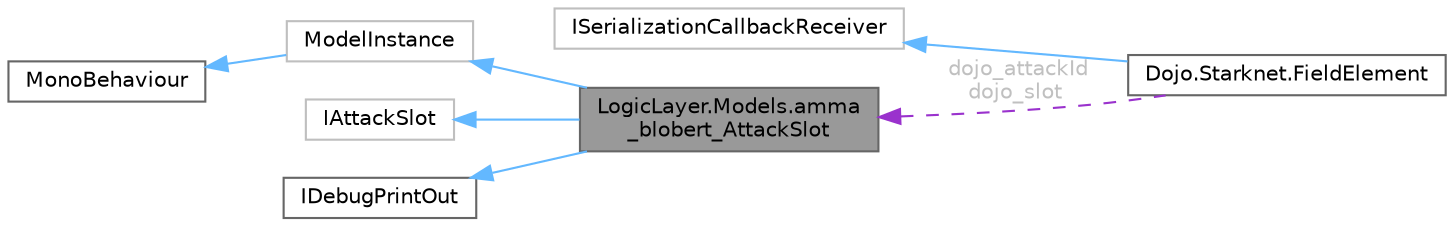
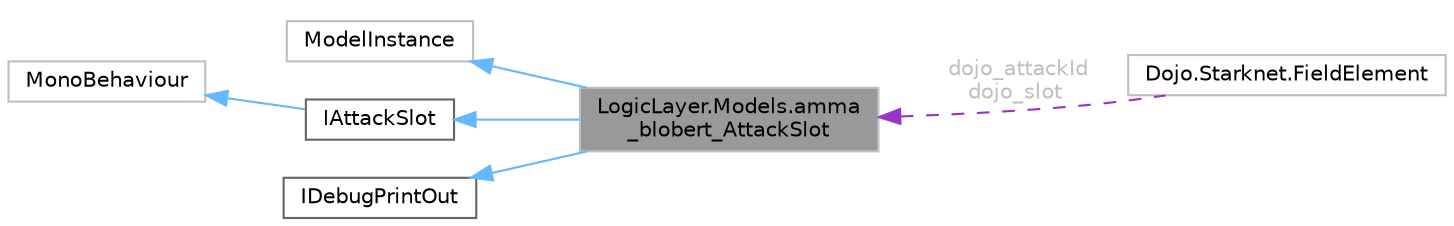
node "ISerializationCallbackReceiver": removed
edge "ModelInstance" -> "MonoBehaviour": now "IAttackSlot" -> "MonoBehaviour"
node "Dojo.Starknet.FieldElement": color gray40 -> grey75
node "MonoBehaviour": color gray40 -> grey75
node "IAttackSlot": color grey75 -> gray40
node "LogicLayer.Models.amma _blobert_AttackSlot": color gray40 -> grey75
